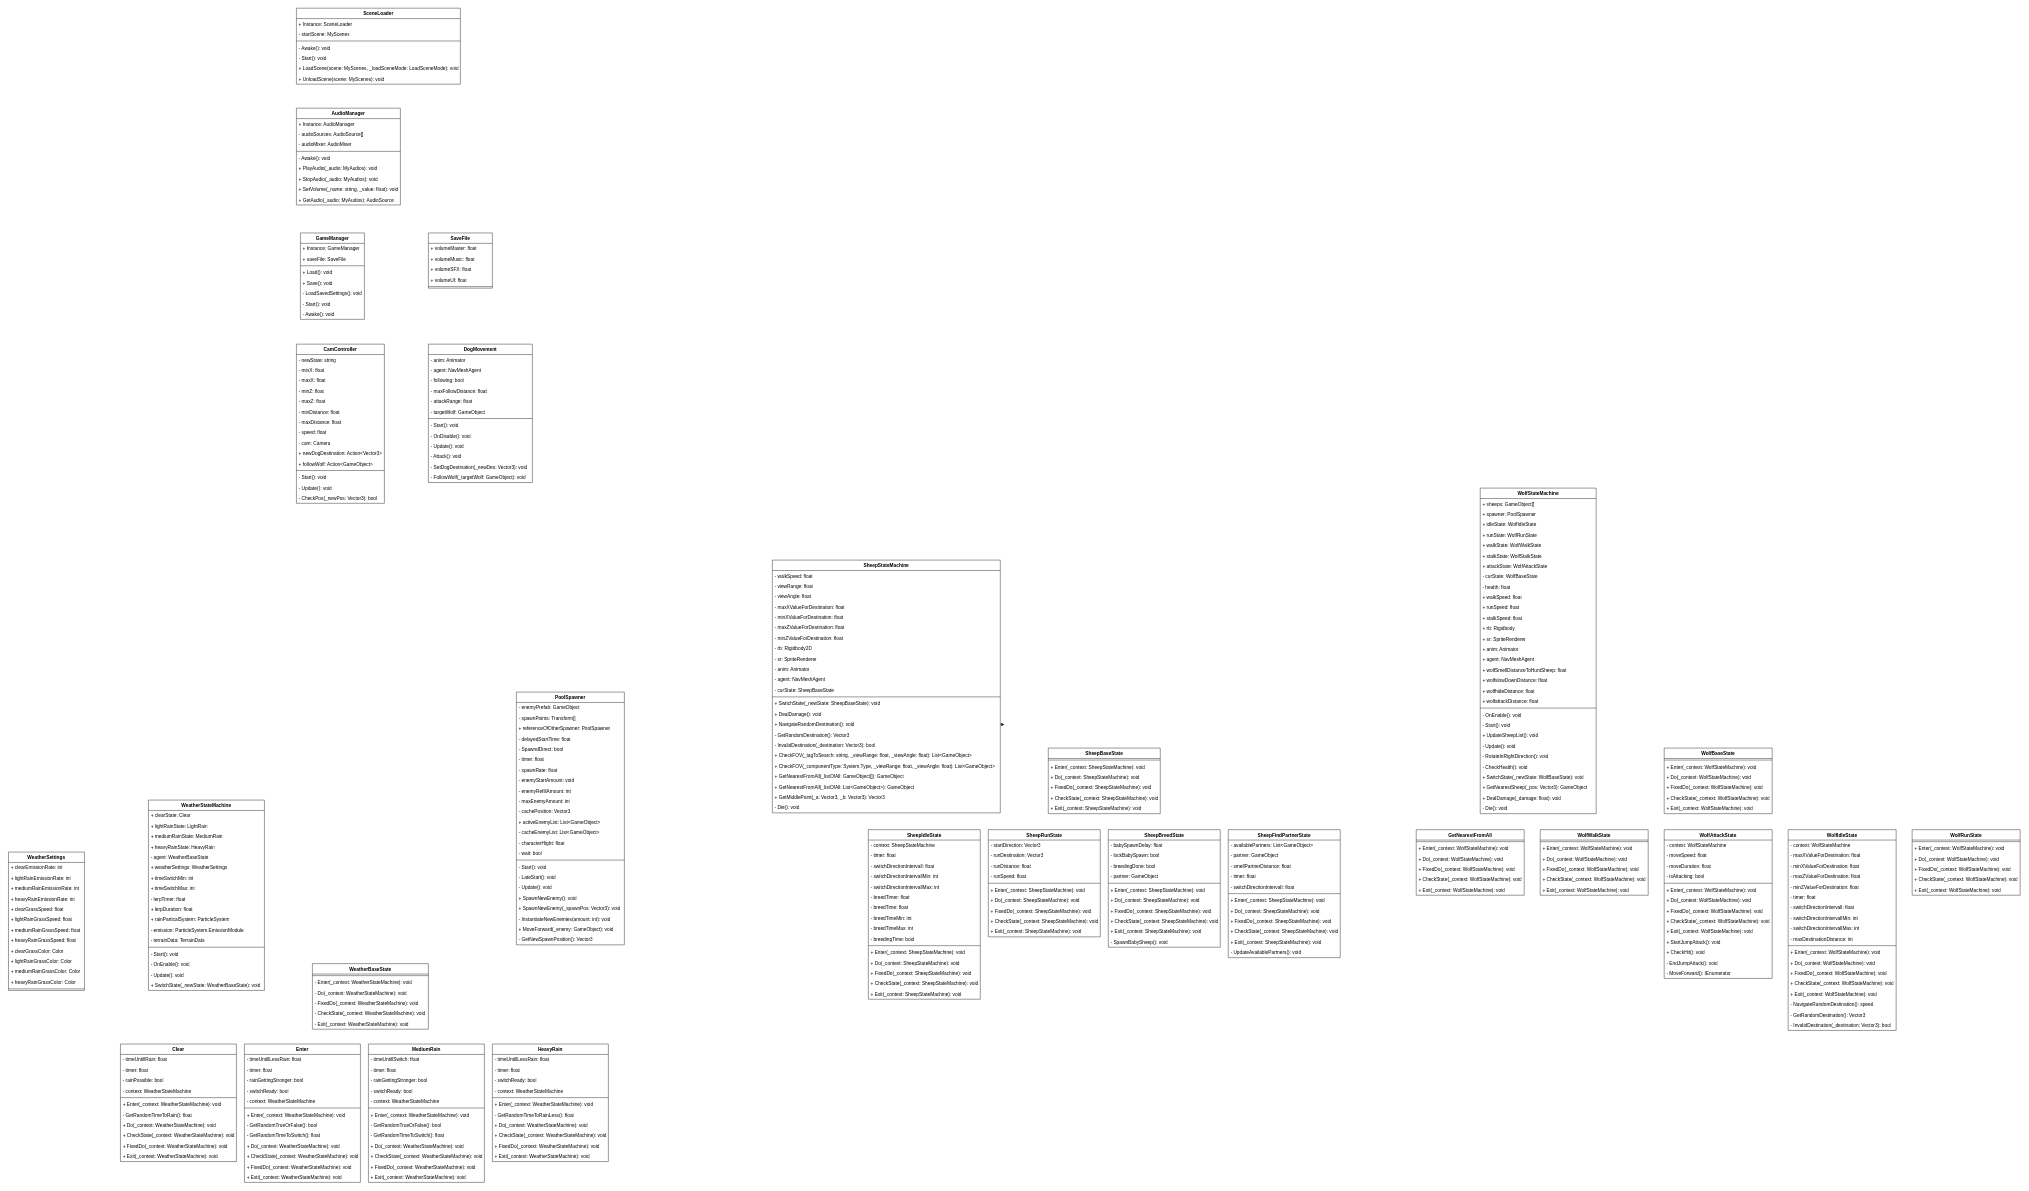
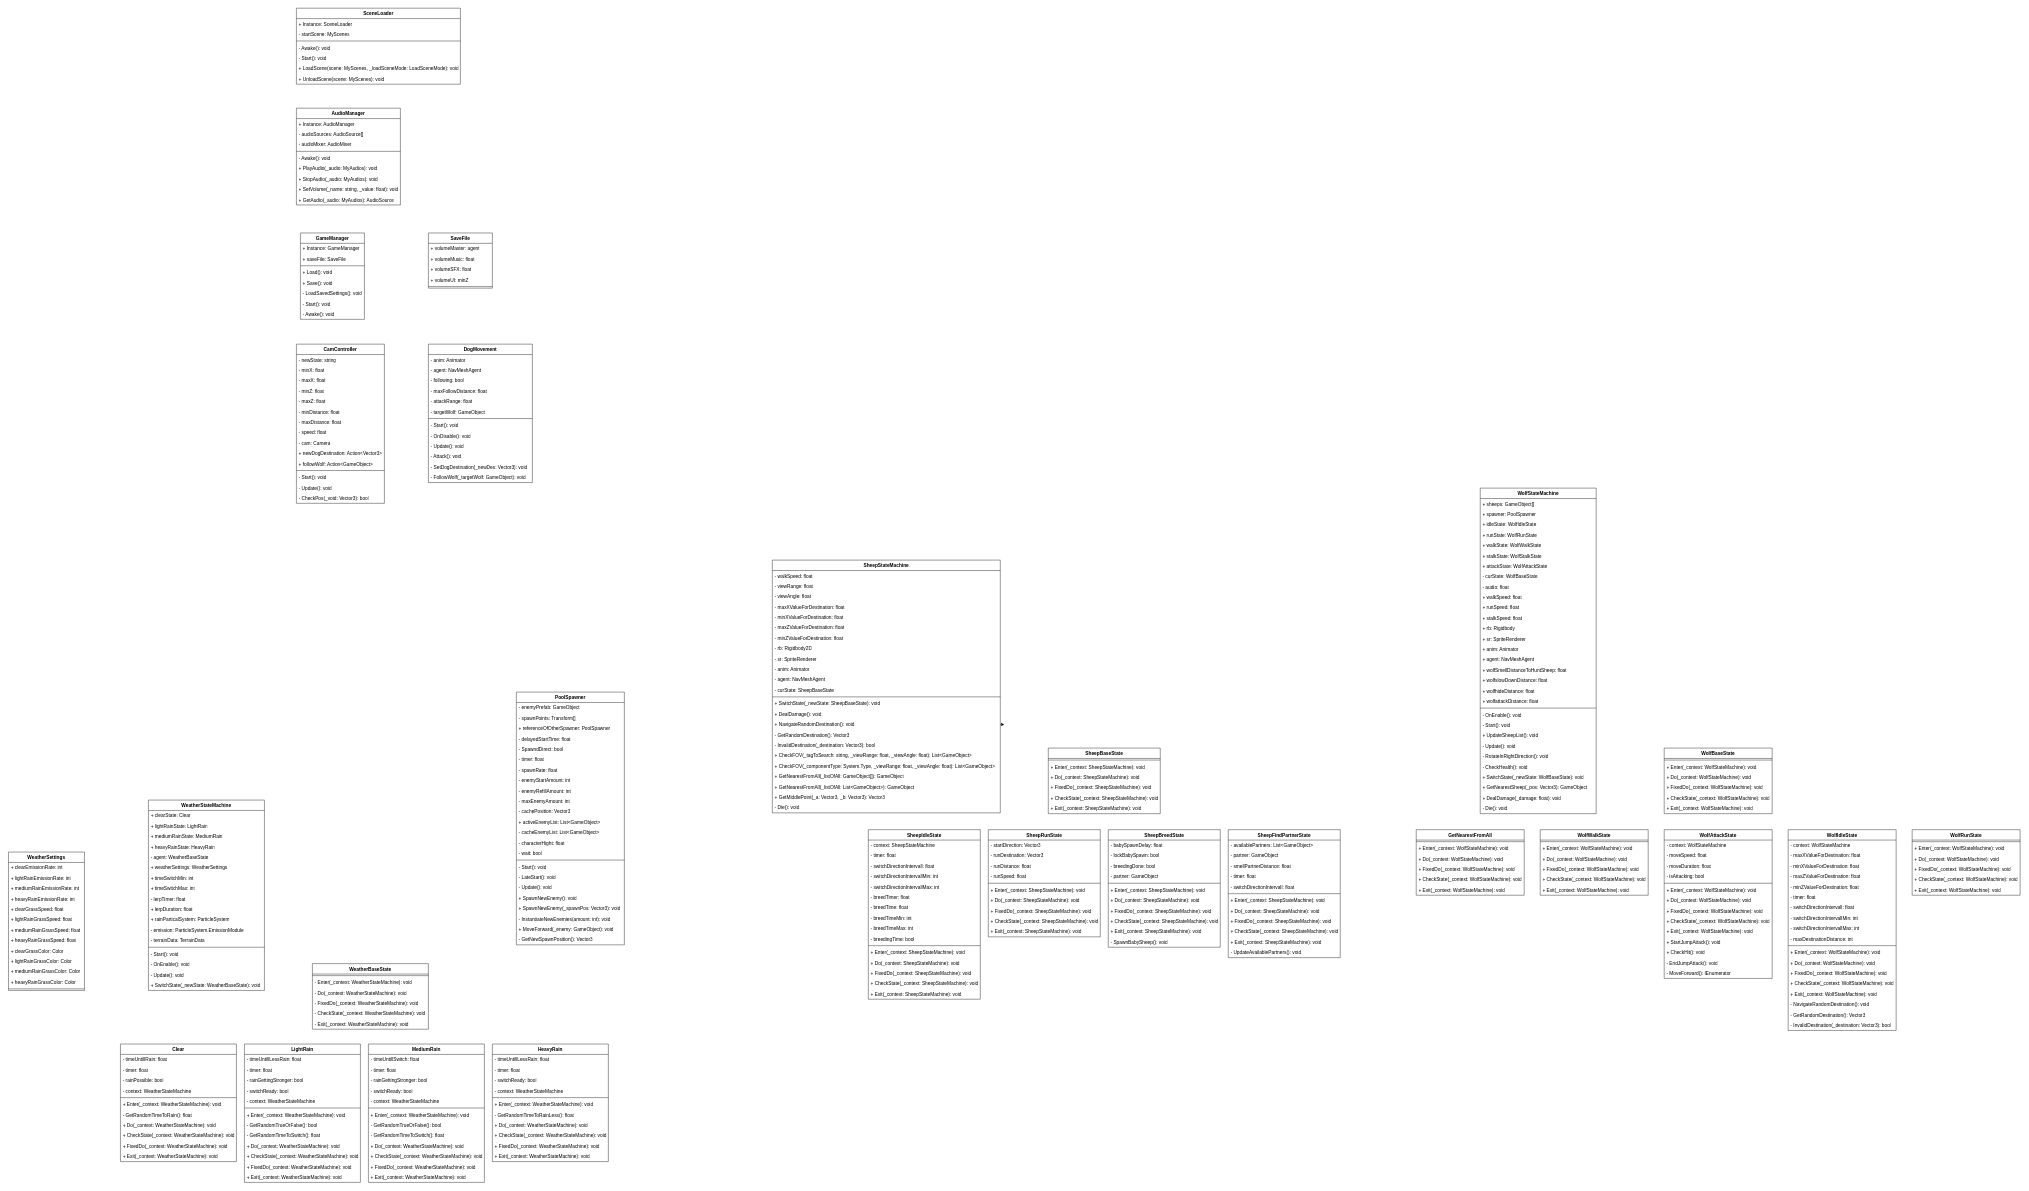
node "+ volumeMaster: float": label "+ volumeMaster: float" -> "+ volumeMaster: agent"
node "+ volumeUI: float": label "+ volumeUI: float" -> "+ volumeUI: minZ"
node "- CheckPos(_newPos: Vector3): bool": label "- CheckPos(_newPos: Vector3): bool" -> "- CheckPos(_void: Vector3): bool"
node "- health: float": label "- health: float" -> "- audio: float"
node "- enemyStartAmount: void": label "- enemyStartAmount: void" -> "- enemyStartAmount: int"
node "- NavigateRandomDestination(): speed": label "- NavigateRandomDestination(): speed" -> "- NavigateRandomDestination(): void"
node "Enter": label "Enter" -> "LightRain"
